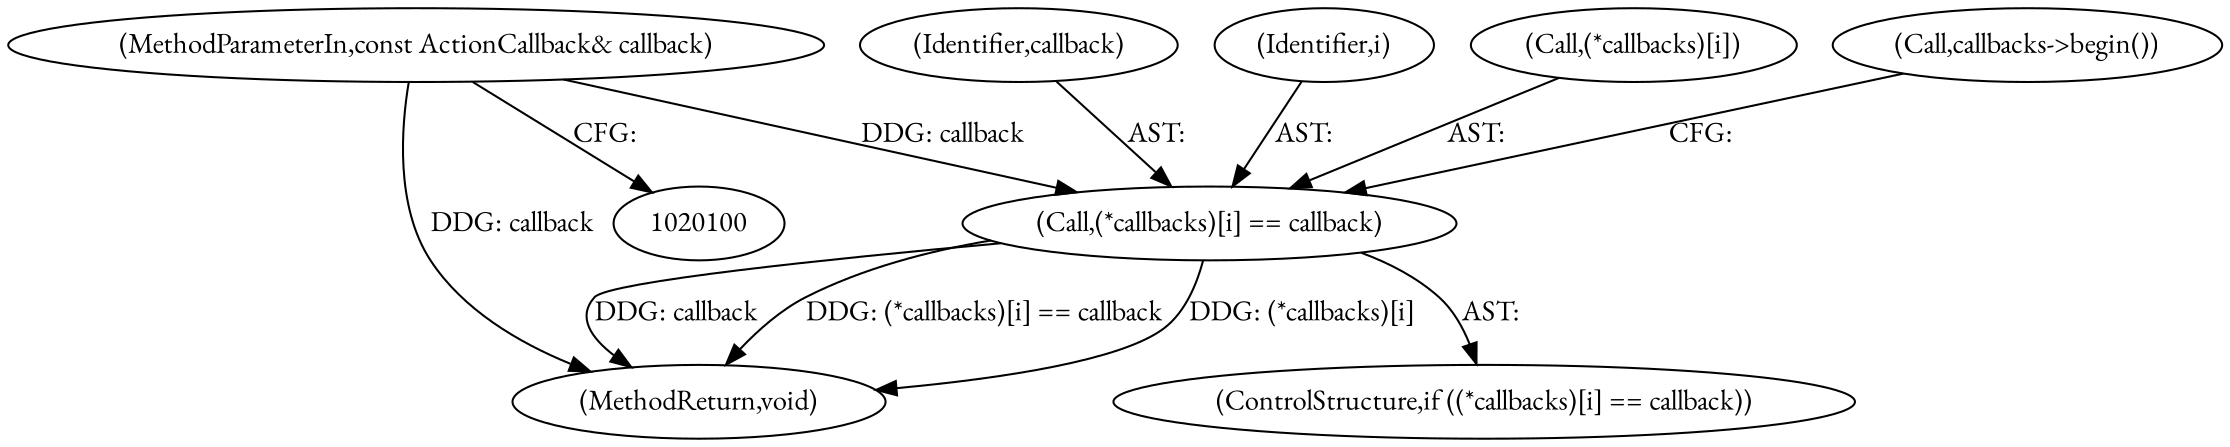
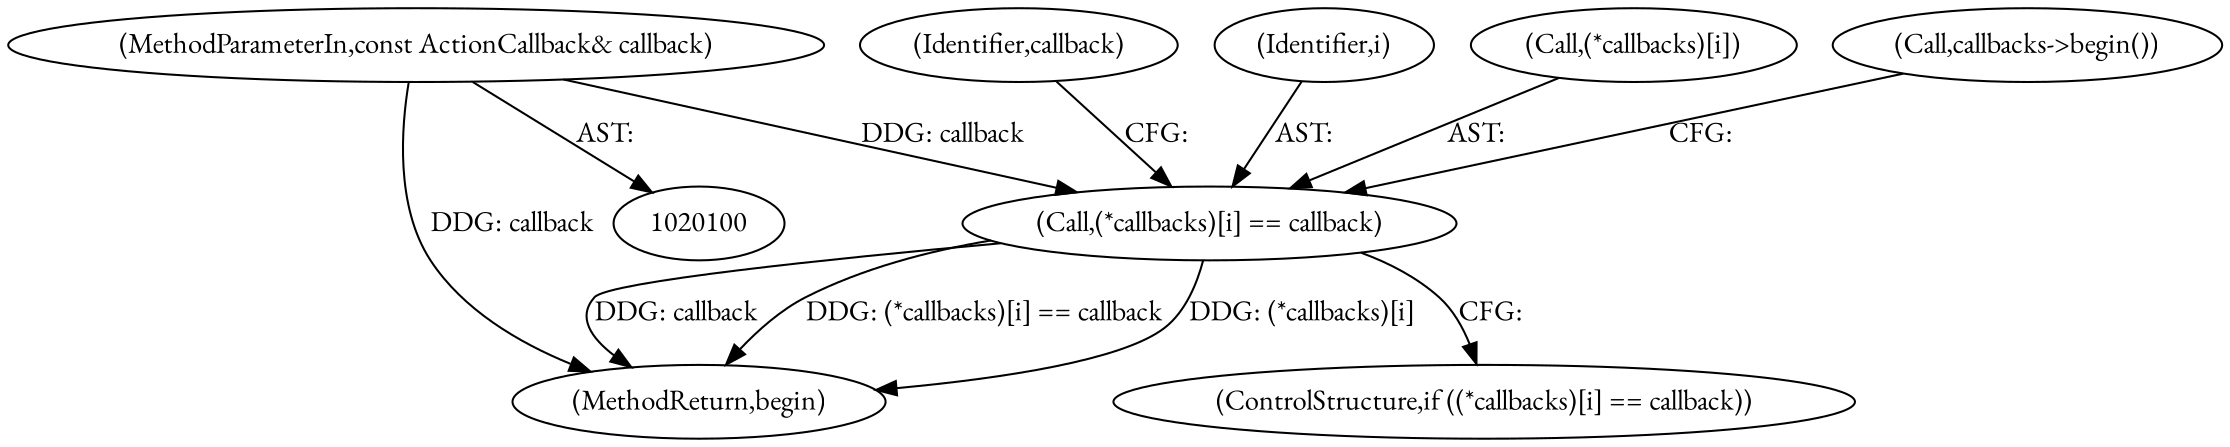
edge "(MethodParameterIn,const ActionCallback& callback)" -> "1020100": label "CFG: " -> "AST: "
edge "(Identifier,callback)" -> "(Call,(*callbacks)[i] == callback)": label "AST: " -> "CFG: "
edge "(Call,(*callbacks)[i] == callback)" -> "(ControlStructure,if ((*callbacks)[i] == callback))": label "AST: " -> "CFG: "
node "(MethodReturn,void)": label "(MethodReturn,void)" -> "(MethodReturn,begin)"
